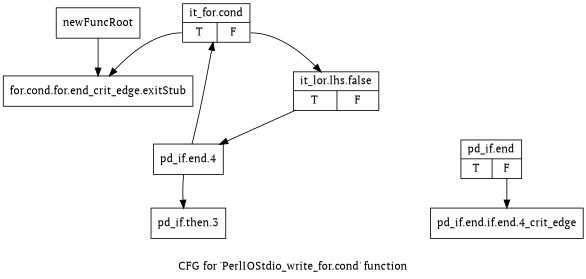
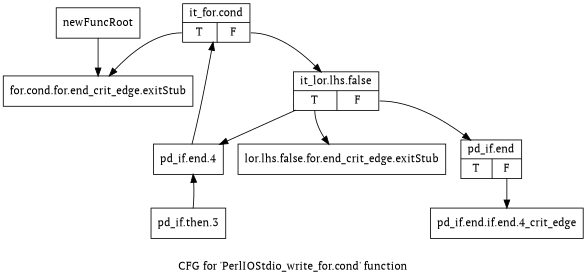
edge "it_lor.lhs.false" -> "pd_if.end": added
node "lor.lhs.false.for.end_crit_edge.exitStub": added
edge "pd_if.end.4" -> "pd_if.then.3": reversed
